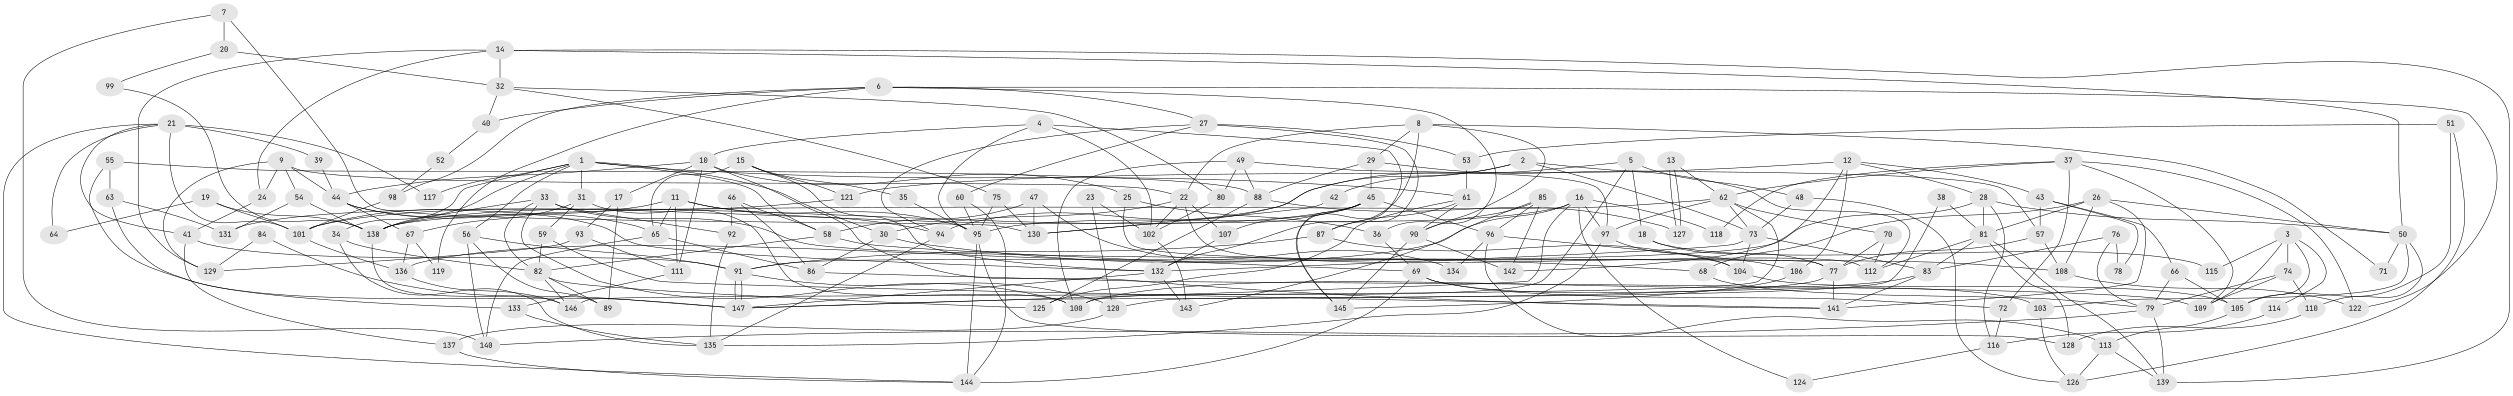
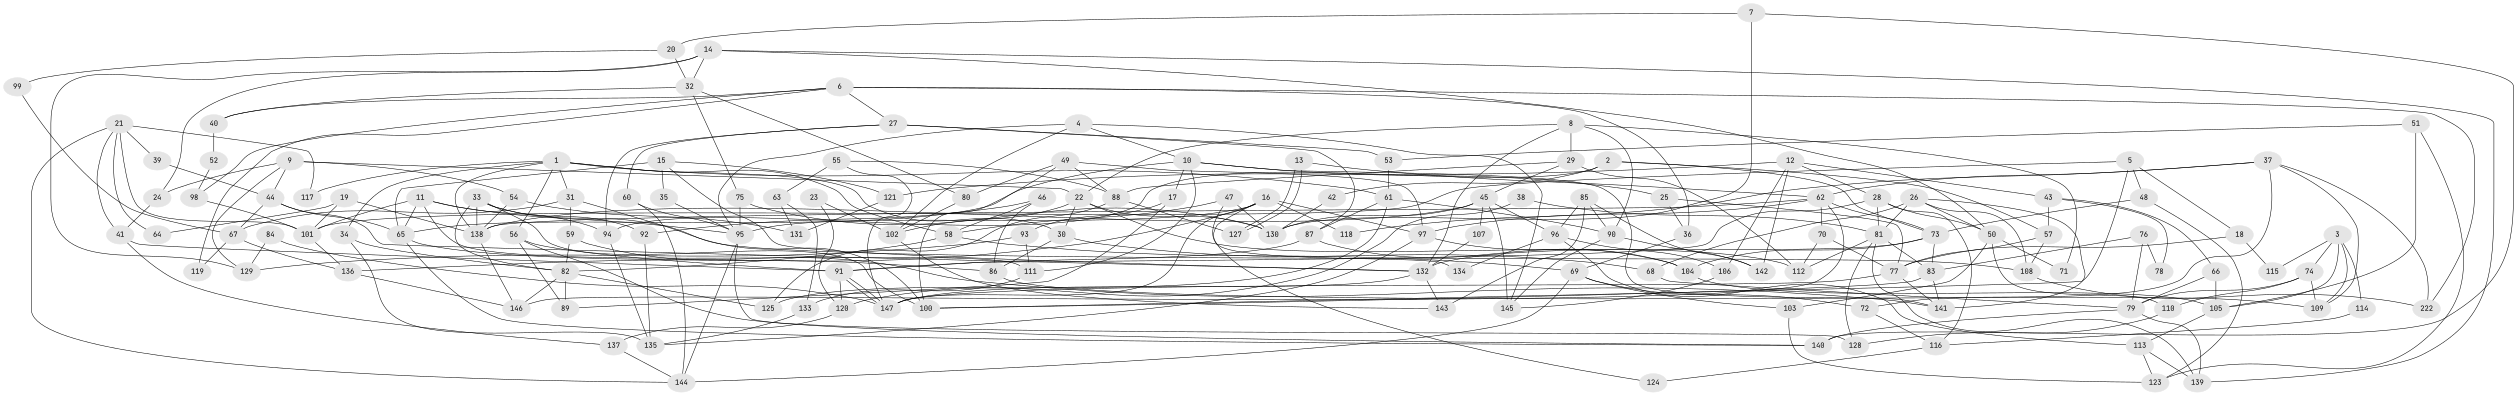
edge "10" -- "44": now "10" -- "65"
edge "99" -- "138": now "99" -- "67"
edge "22" -- "107": now "22" -- "130"
node "122": label "122" -> "222"
node "126": label "126" -> "123"
